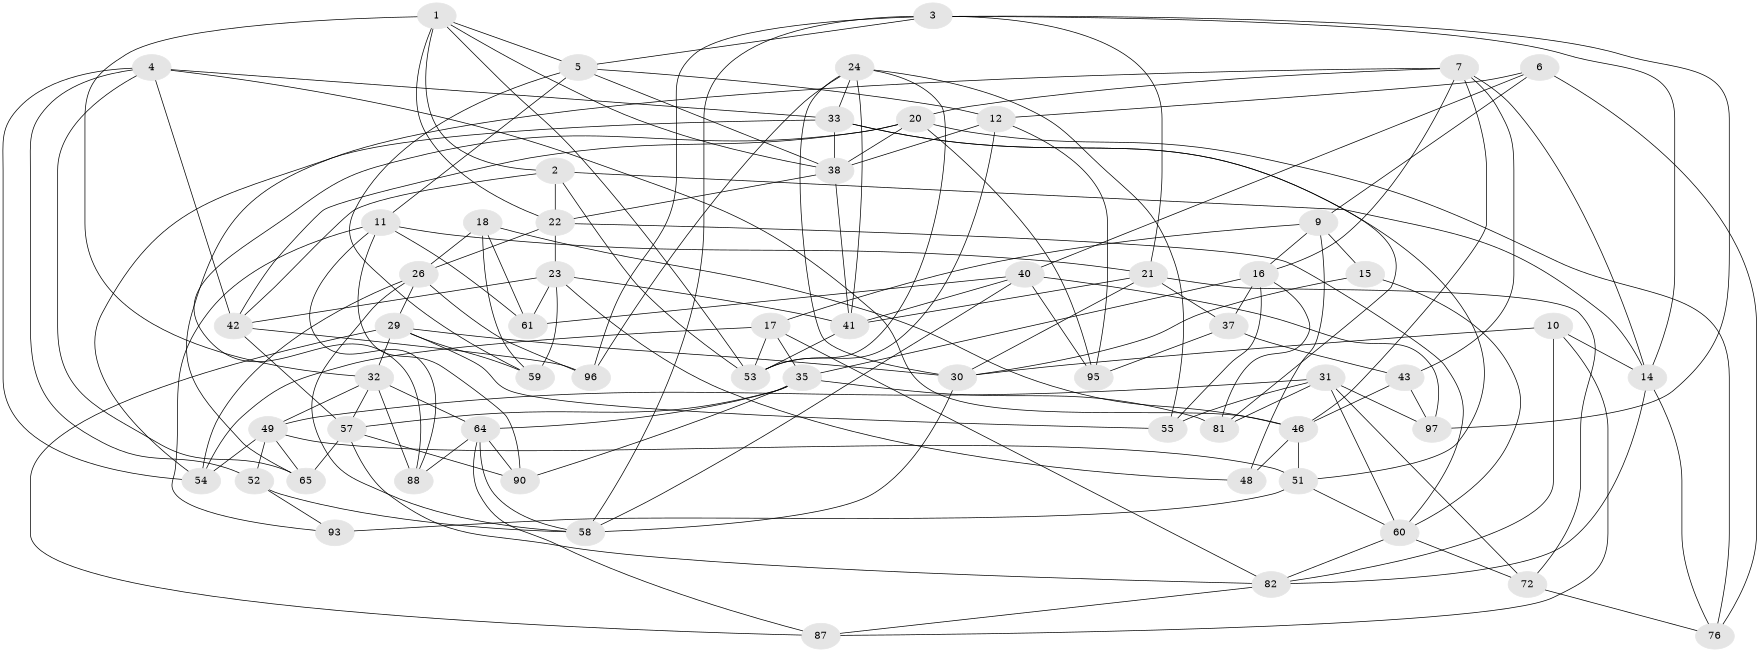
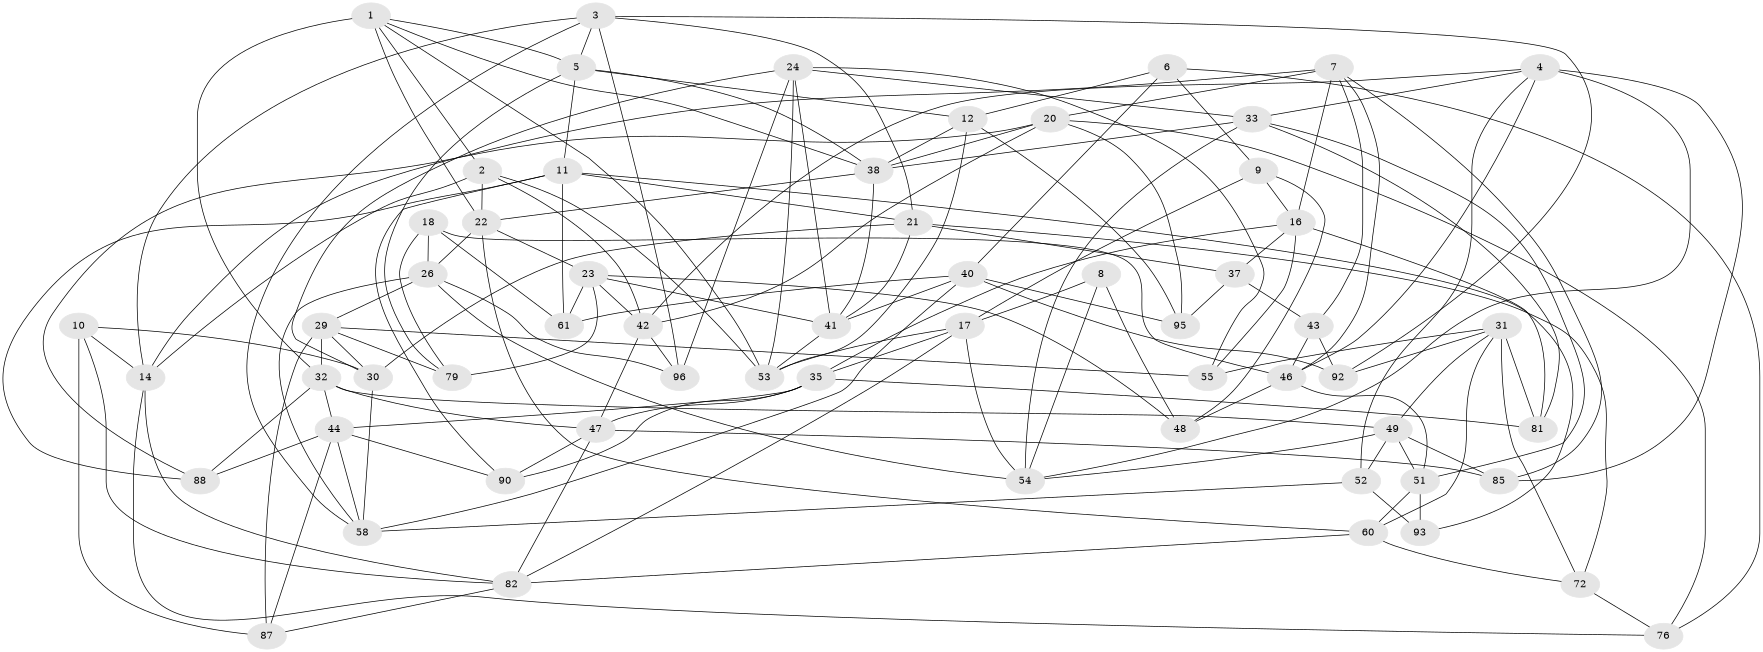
node "8": added
node "15": removed
node "59": label "59" -> "79"
node "57": label "57" -> "47"
node "64": label "64" -> "44"
node "97": label "97" -> "92"
node "65": label "65" -> "85"
